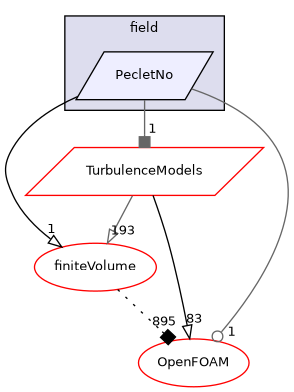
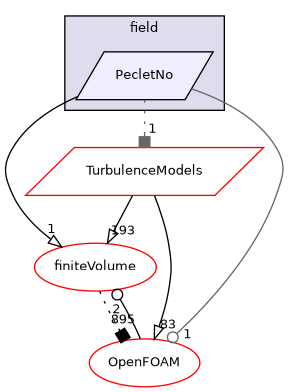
edge "PecletNo" -> "TurbulenceModels": style solid -> dotted
edge "TurbulenceModels" -> "finiteVolume": color gray40 -> black
edge "OpenFOAM" -> "finiteVolume": added
